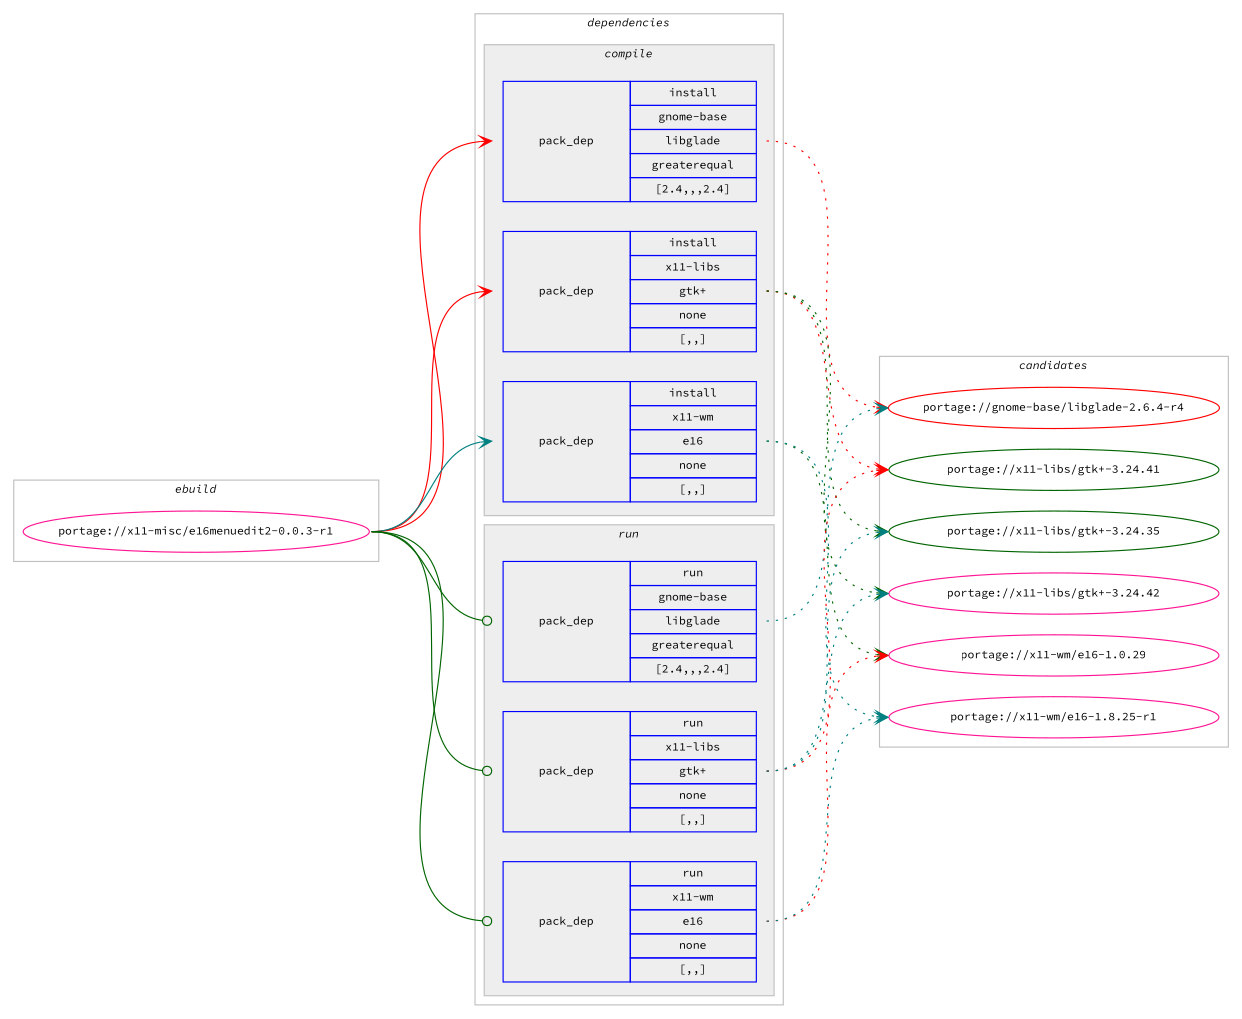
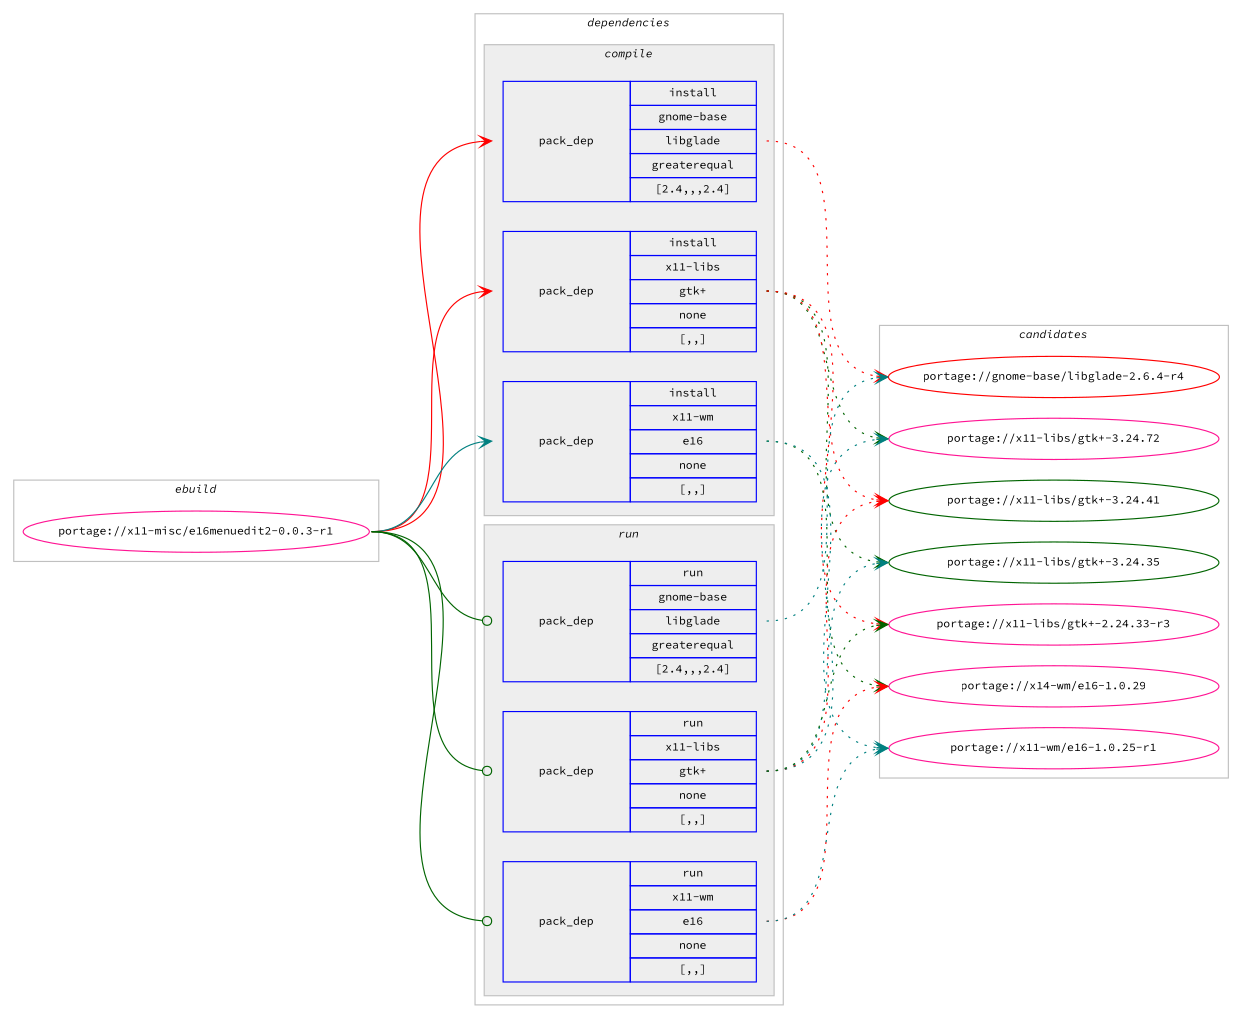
node "portage://x11-libs/gtk+-3.24.42": label "portage://x11-libs/gtk+-3.24.42" -> "portage://x11-libs/gtk+-3.24.72"
node "portage://x11-libs/gtk+-2.24.33-r3": added
node "portage://x11-wm/e16-1.0.29": label "portage://x11-wm/e16-1.0.29" -> "portage://x14-wm/e16-1.0.29"
node "portage://x11-wm/e16-1.8.25-r1": label "portage://x11-wm/e16-1.8.25-r1" -> "portage://x11-wm/e16-1.0.25-r1"
